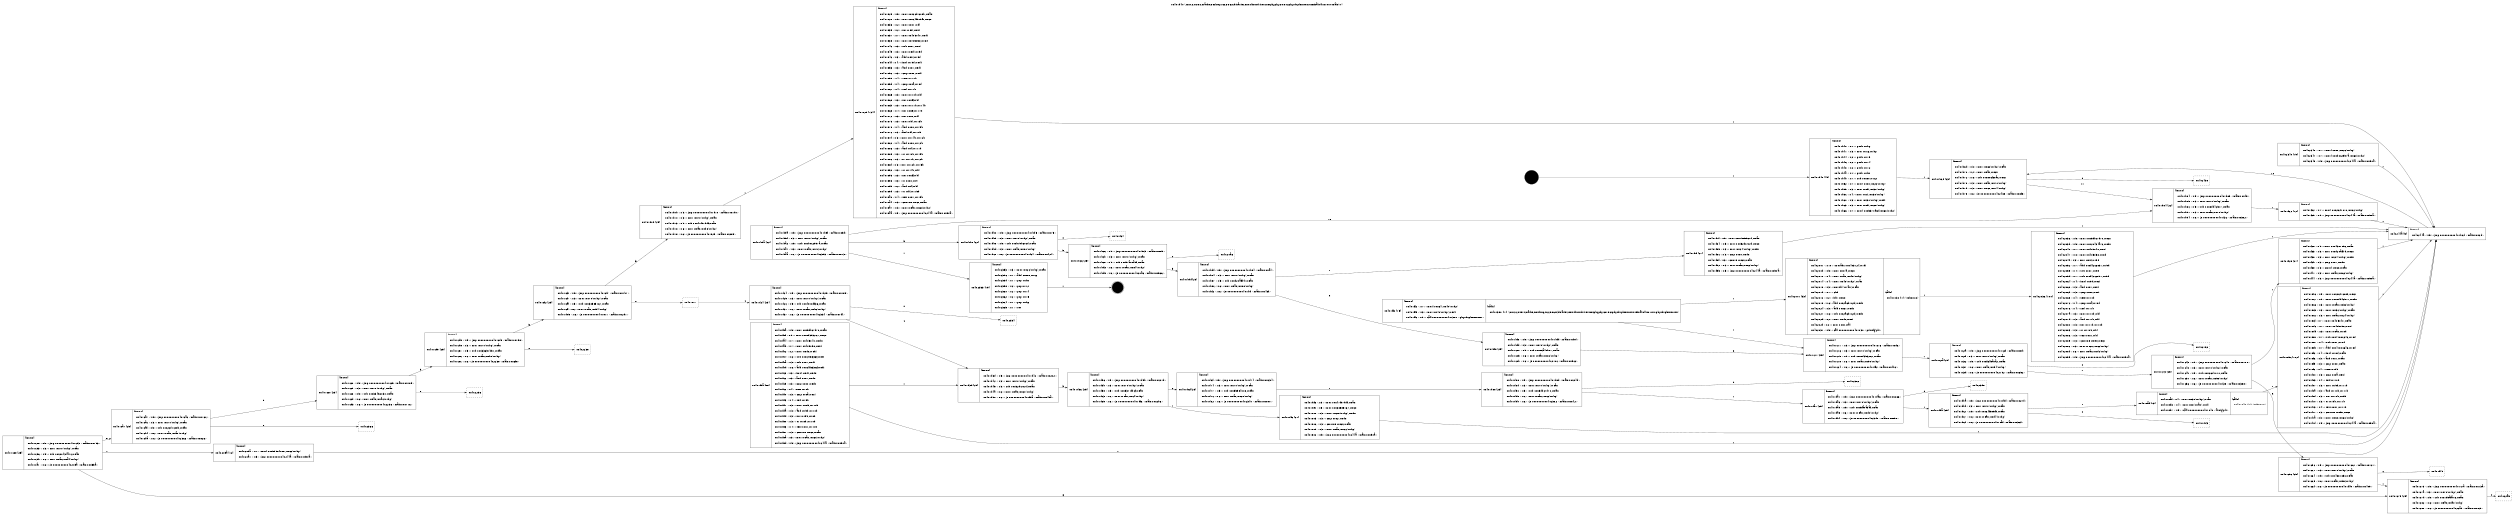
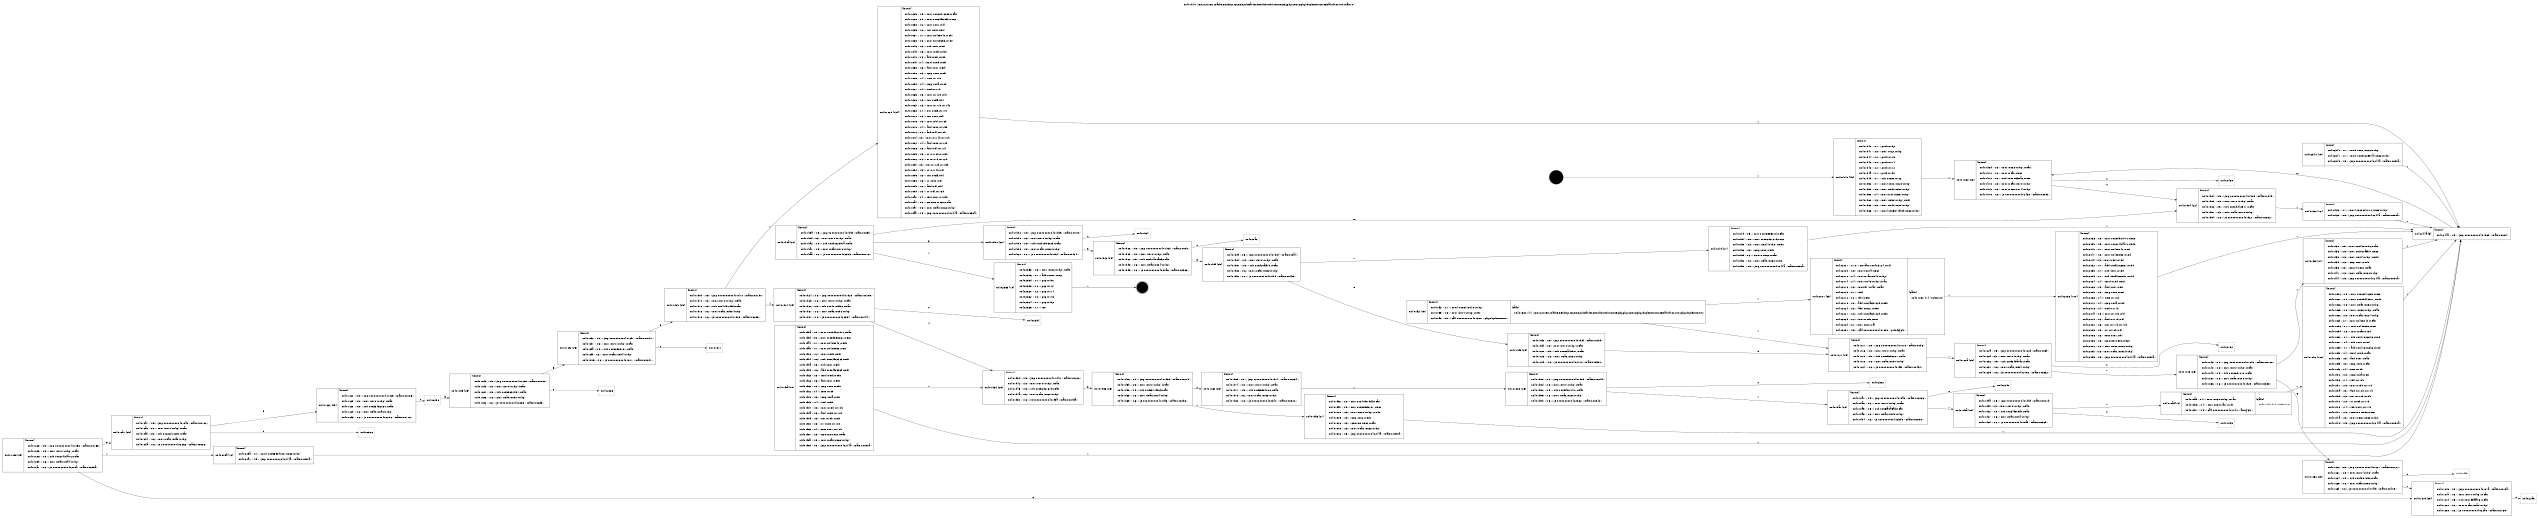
edge "0x401e11" -> "0x401d24 [25]": now "0x401d0b [25]" -> "0x401d24 [25]"
edge "0x401cc0 [25]" -> "0x401cd9 [25]": now "0x402256" -> "0x401cd9 [25]"
